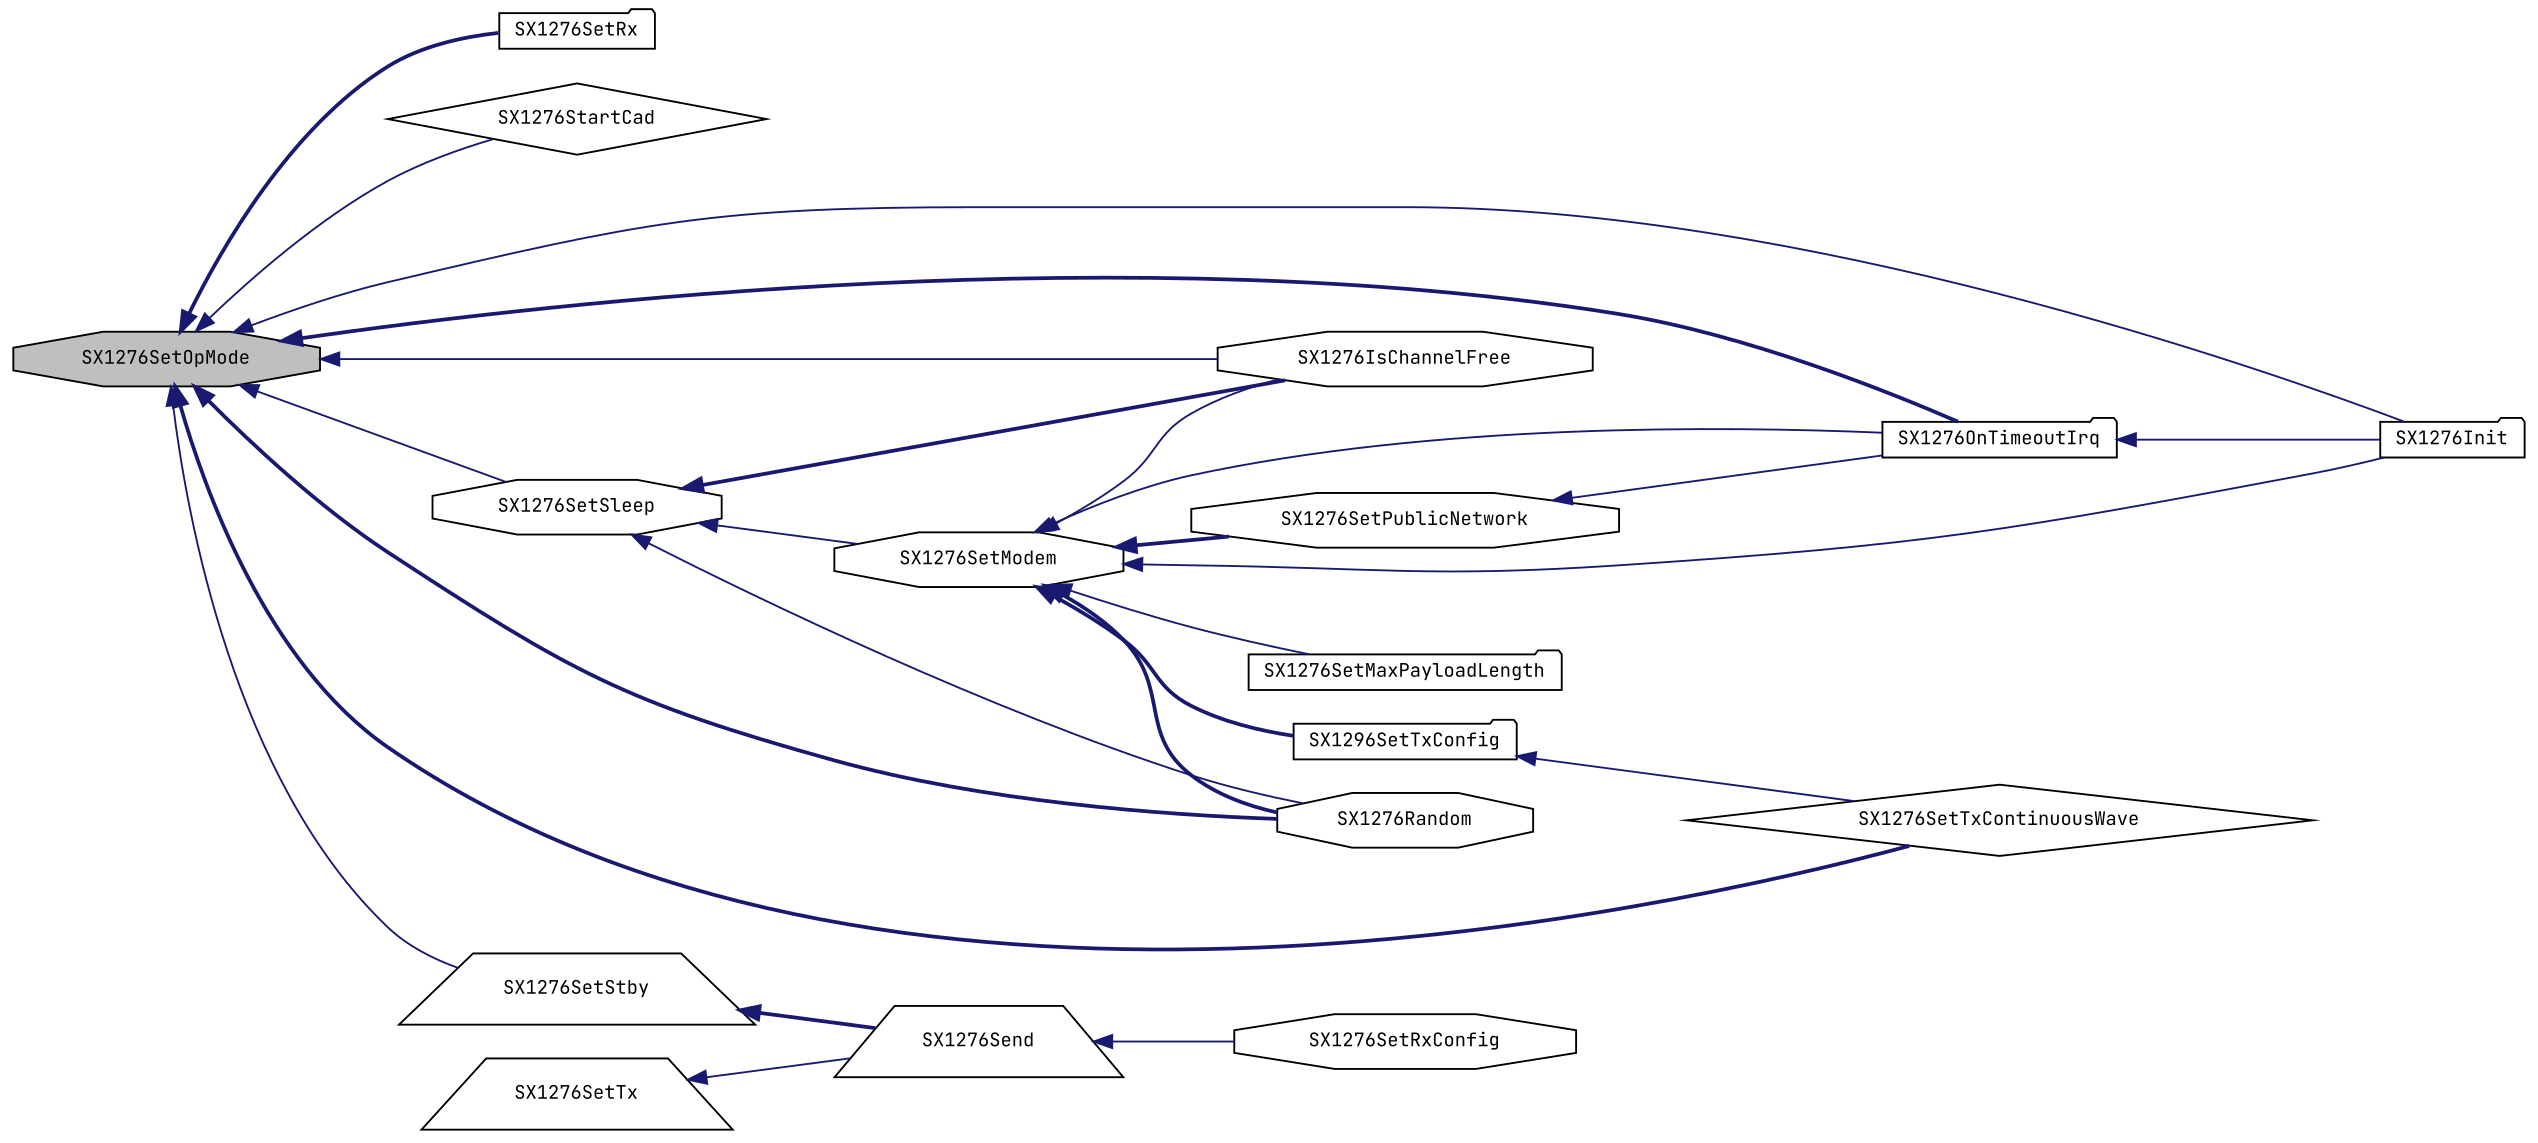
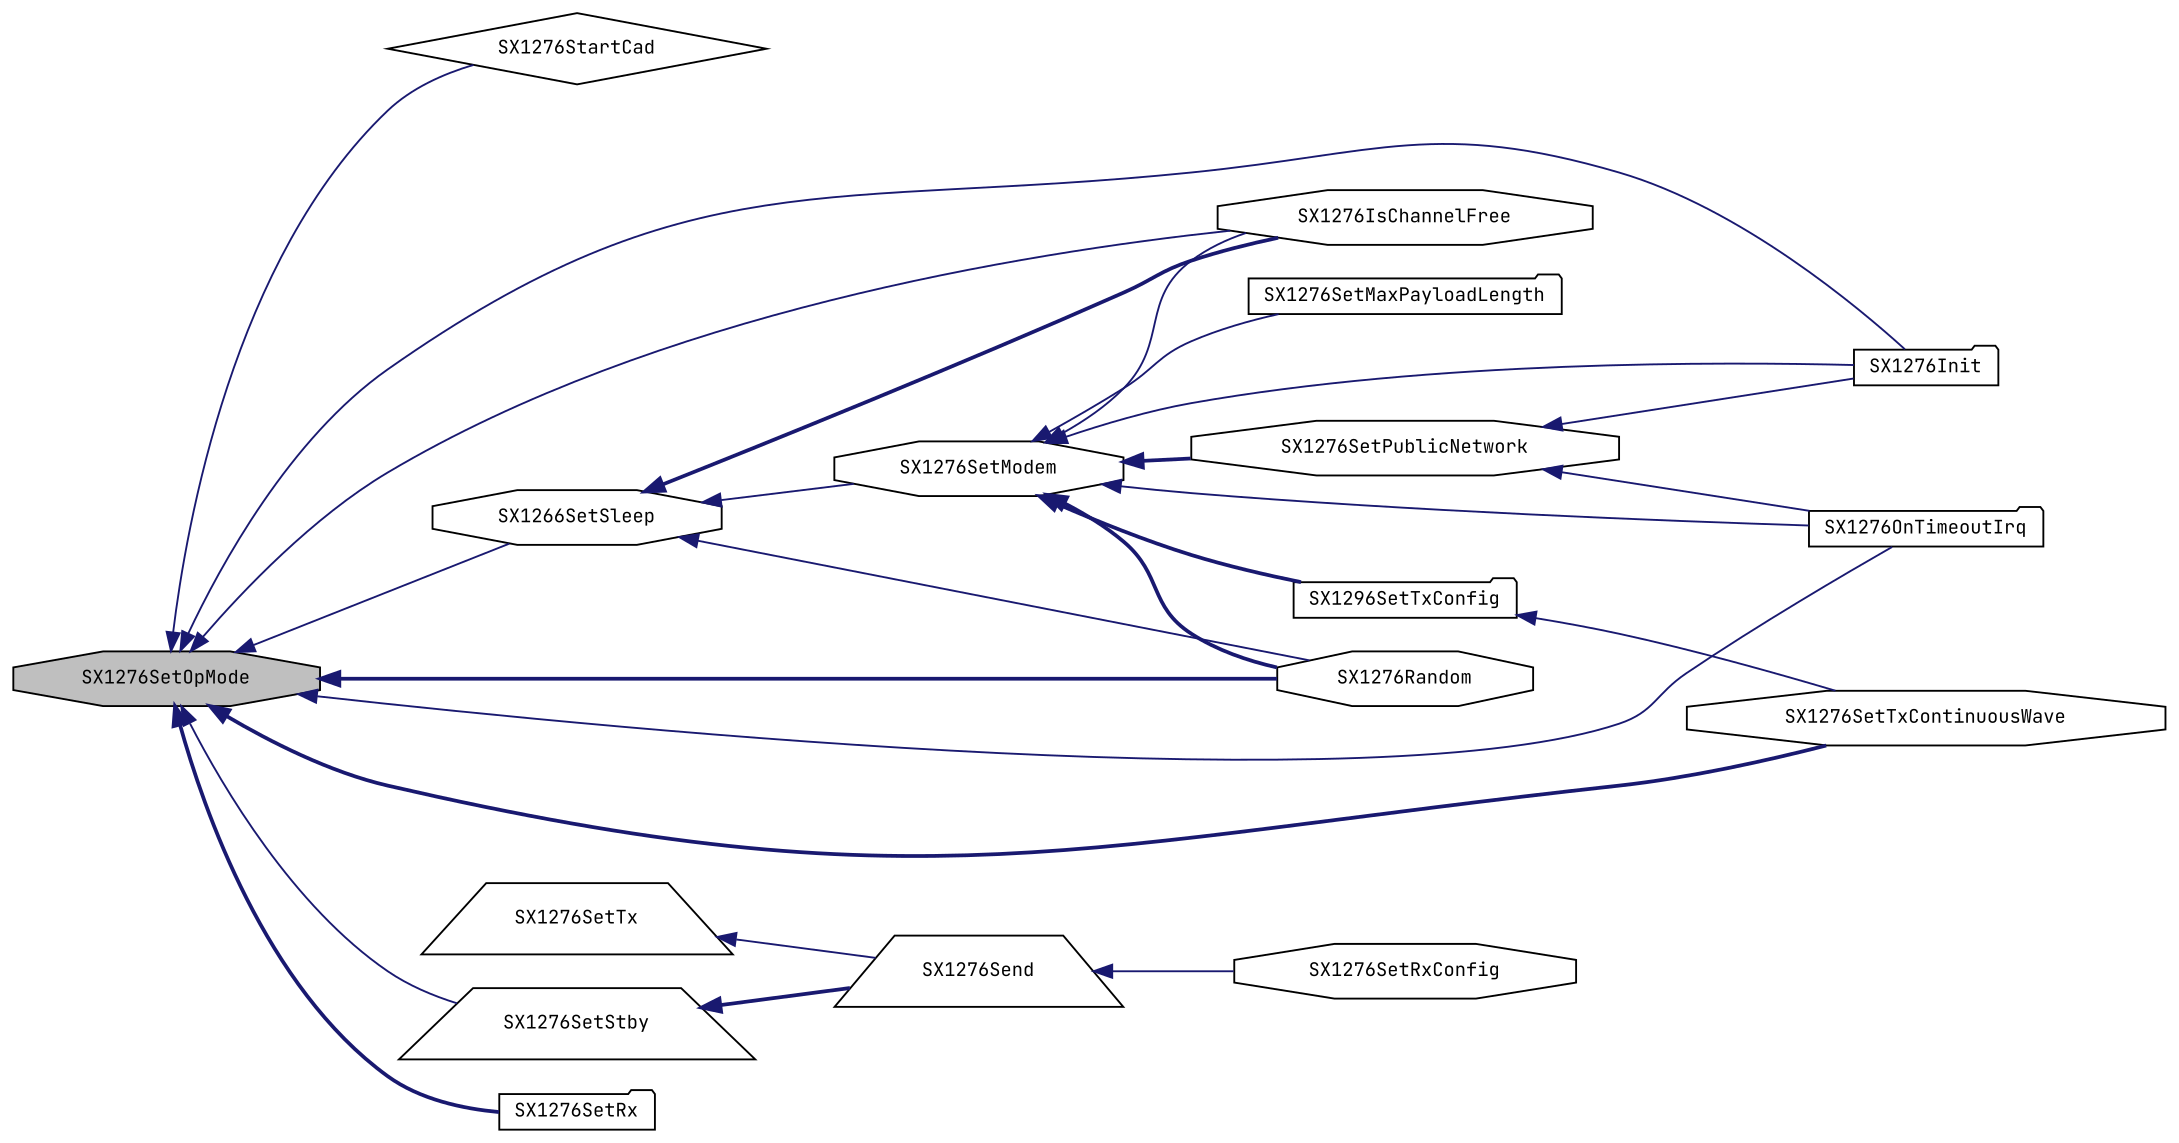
edge "SX1276OnTimeoutIrq" -> "SX1276SetOpMode": style bold -> solid
edge "SX1276Init" -> "SX1276OnTimeoutIrq": now "SX1276Init" -> "SX1276SetPublicNetwork"
node "SX1276SetSleep": label "SX1276SetSleep" -> "SX1266SetSleep"
node "SX1276SetTxContinuousWave": shape diamond -> octagon
